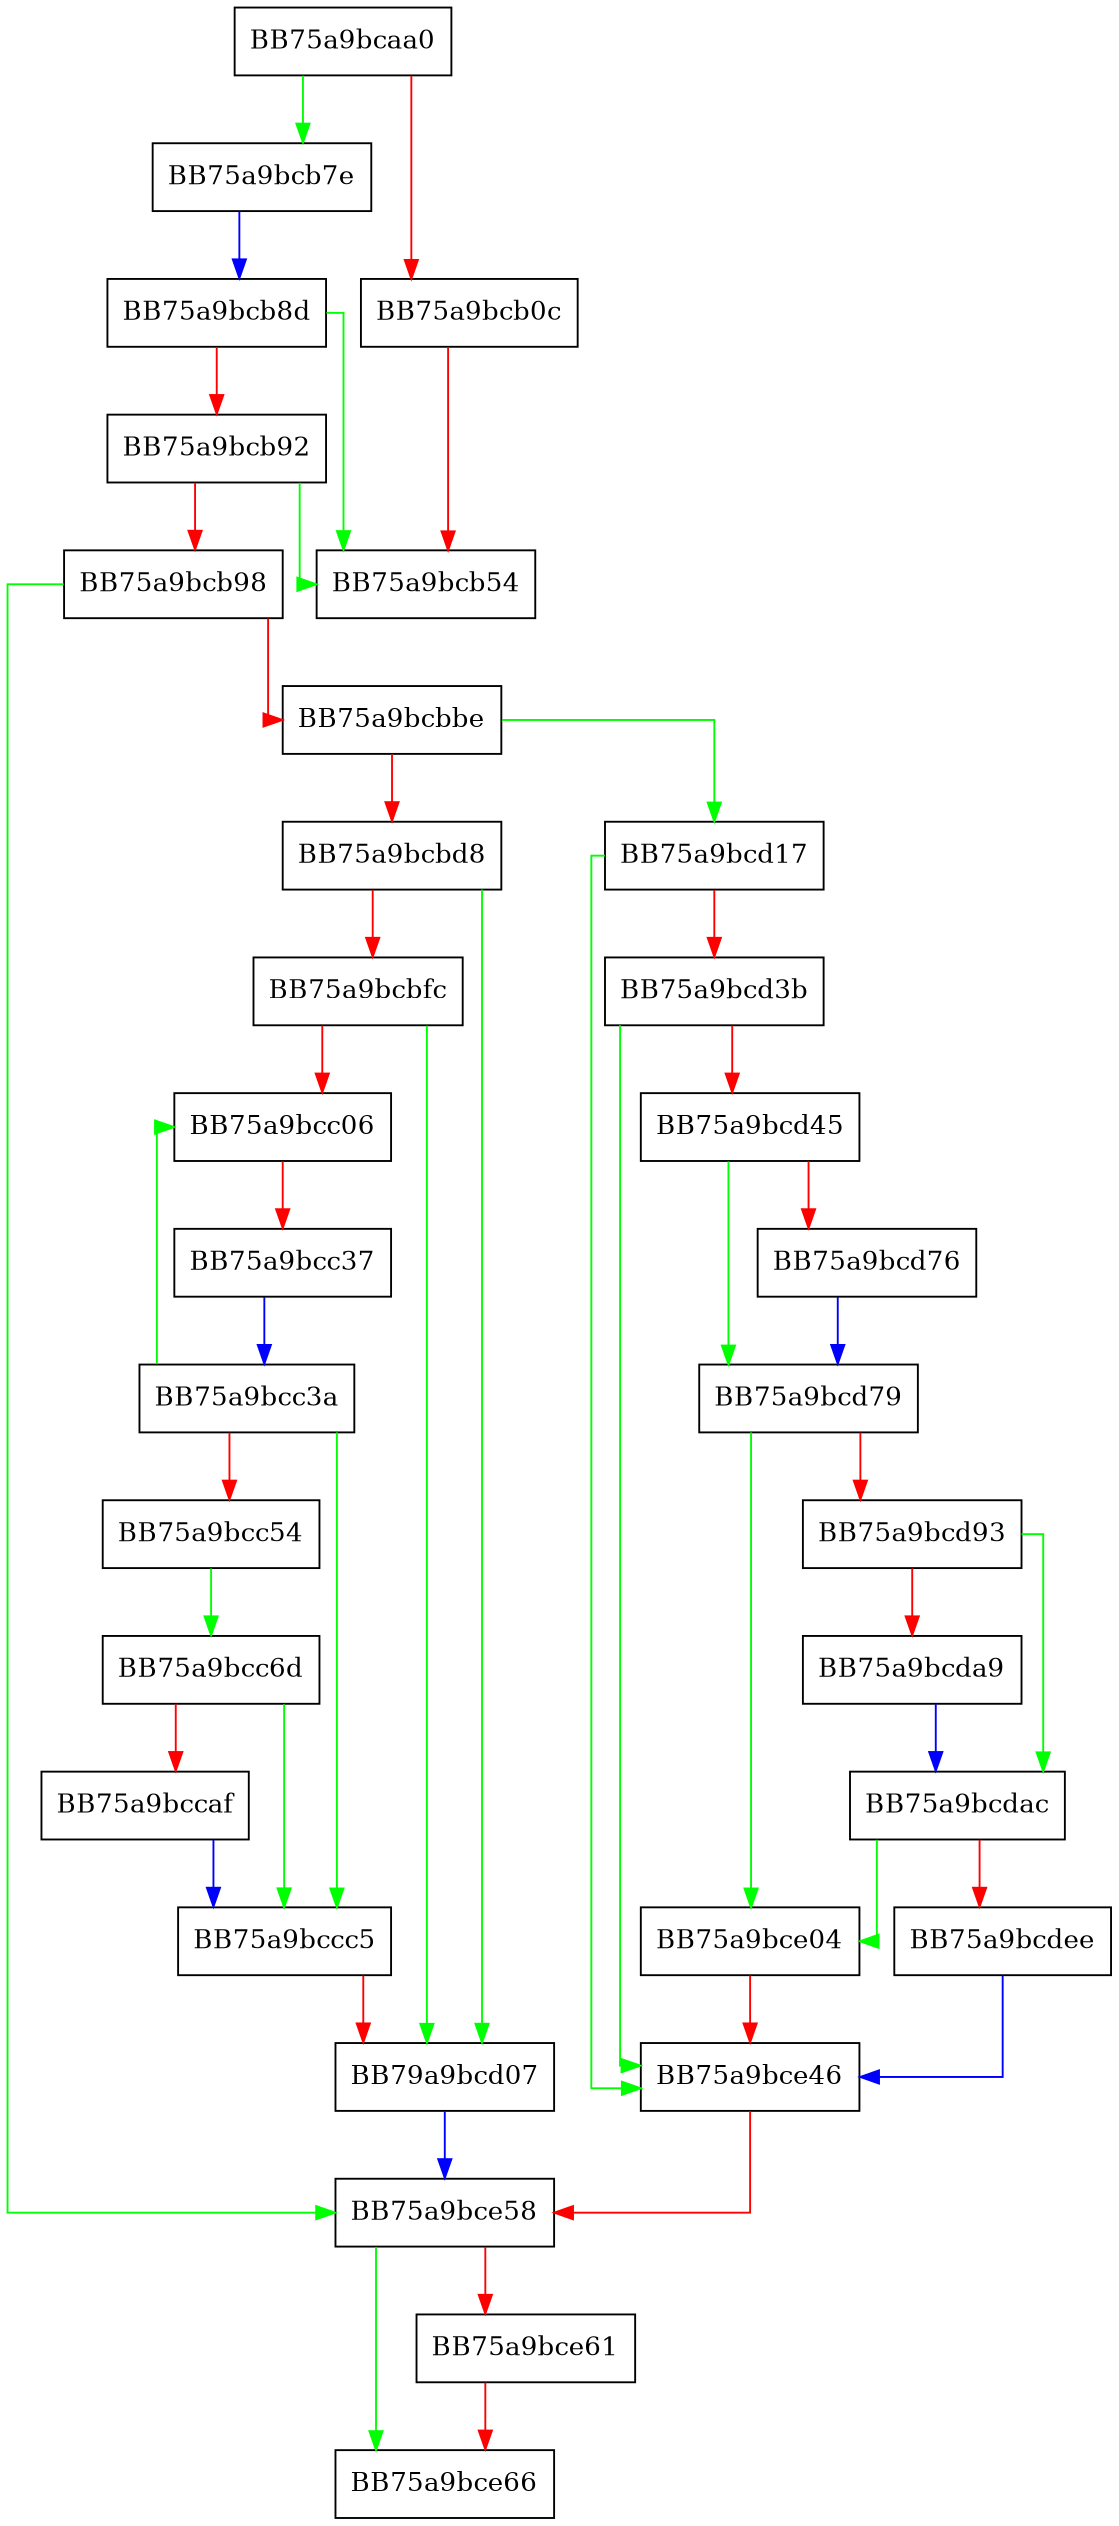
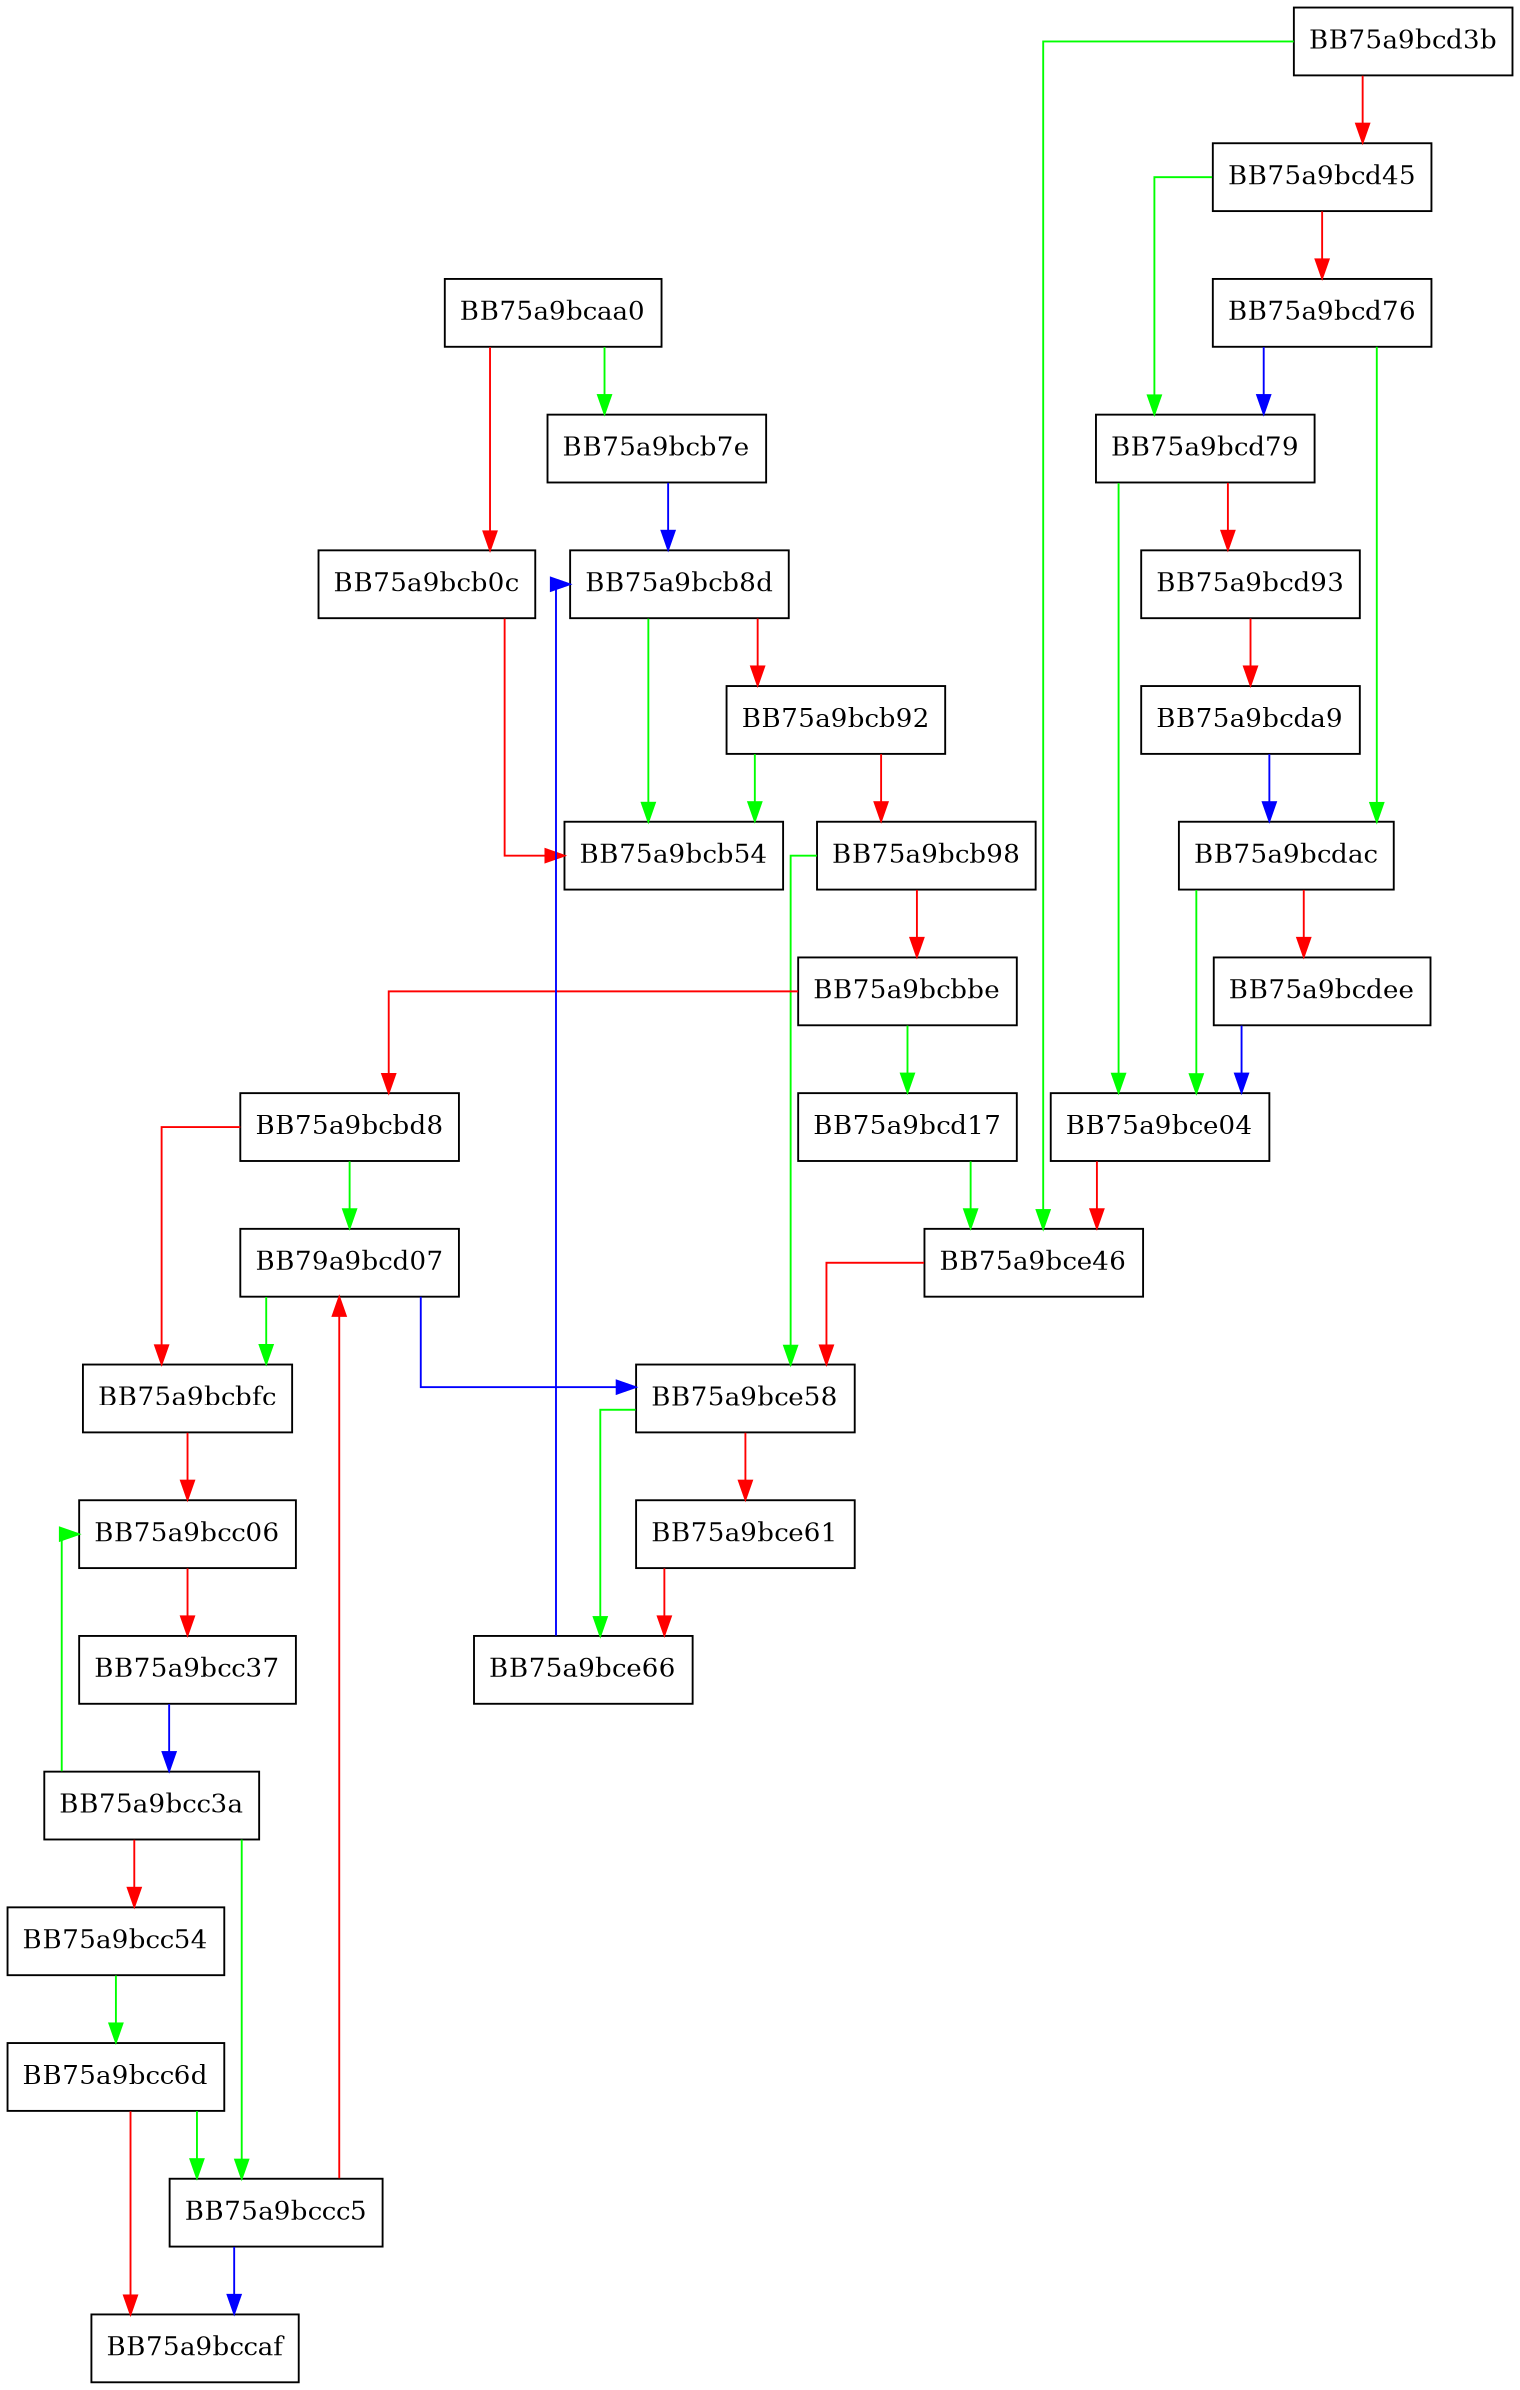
edge "BB75a9bcd17" -> "BB75a9bcd3b": removed
edge "BB75a9bce66" -> "BB75a9bcb8d": added
edge "BB75a9bcbfc" -> "BB79a9bcd07": reversed
edge "BB75a9bcd93" -> "BB75a9bcdac": now "BB75a9bcd76" -> "BB75a9bcdac"
edge "BB75a9bccaf" -> "BB75a9bccc5": reversed
edge "BB75a9bcdee" -> "BB75a9bce46": now "BB75a9bcdee" -> "BB75a9bce04"
